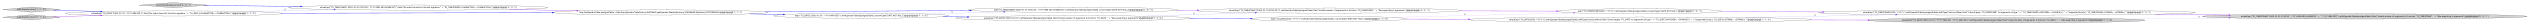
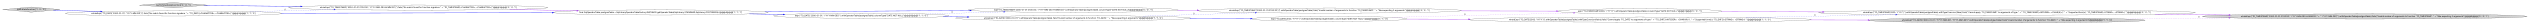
node "testToDateFunction['0', '1', '0']": removed
